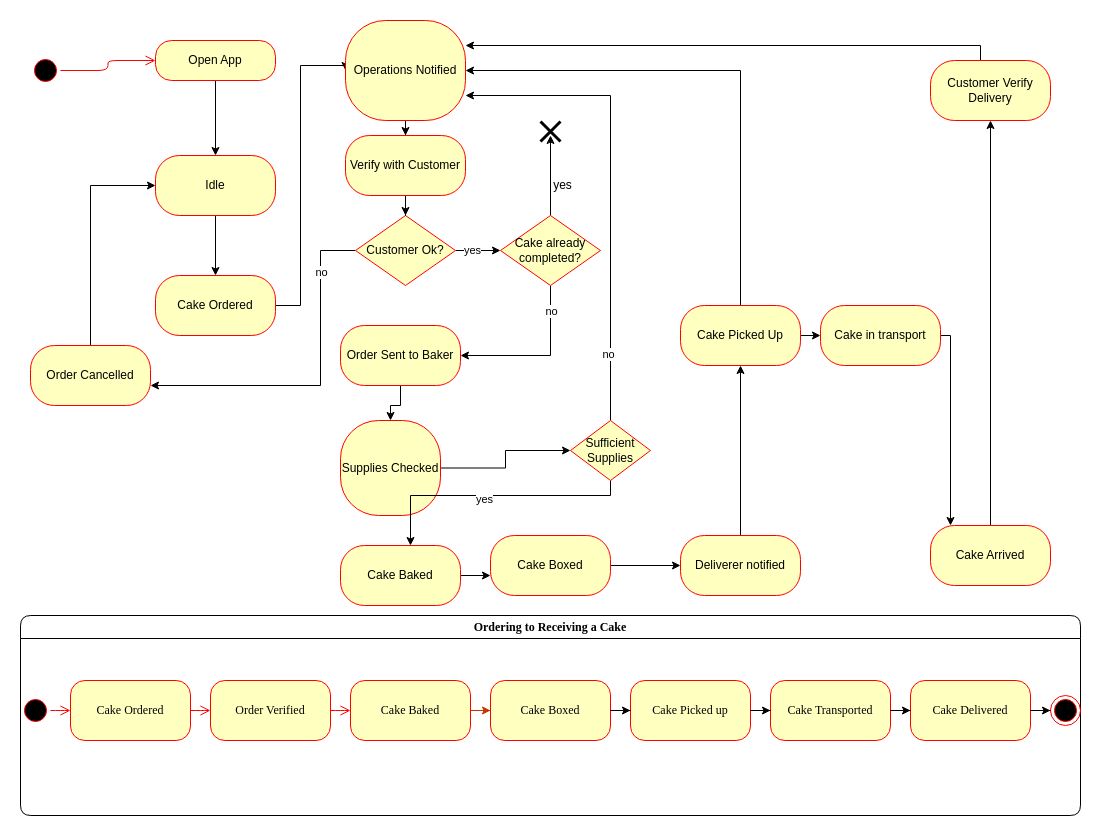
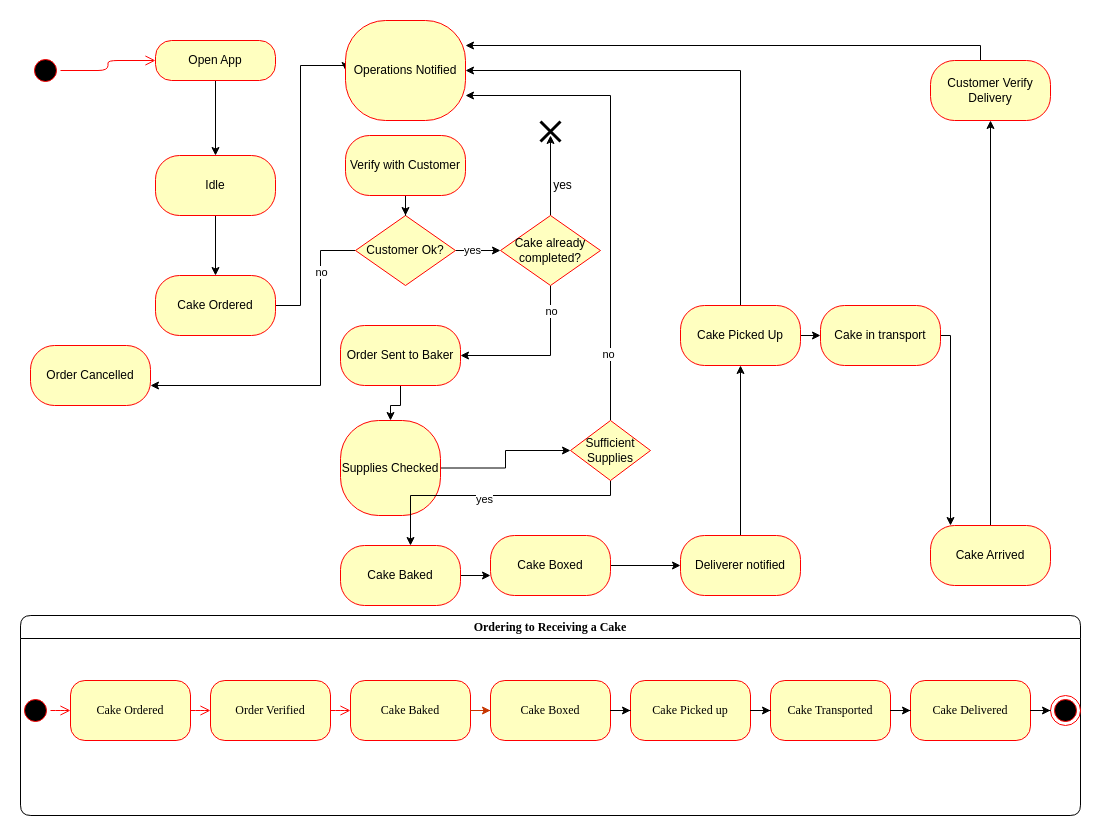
edge "Operations Notified" -> "Verify with Customer": removed
edge "Order Cancelled" -> "Idle": removed
